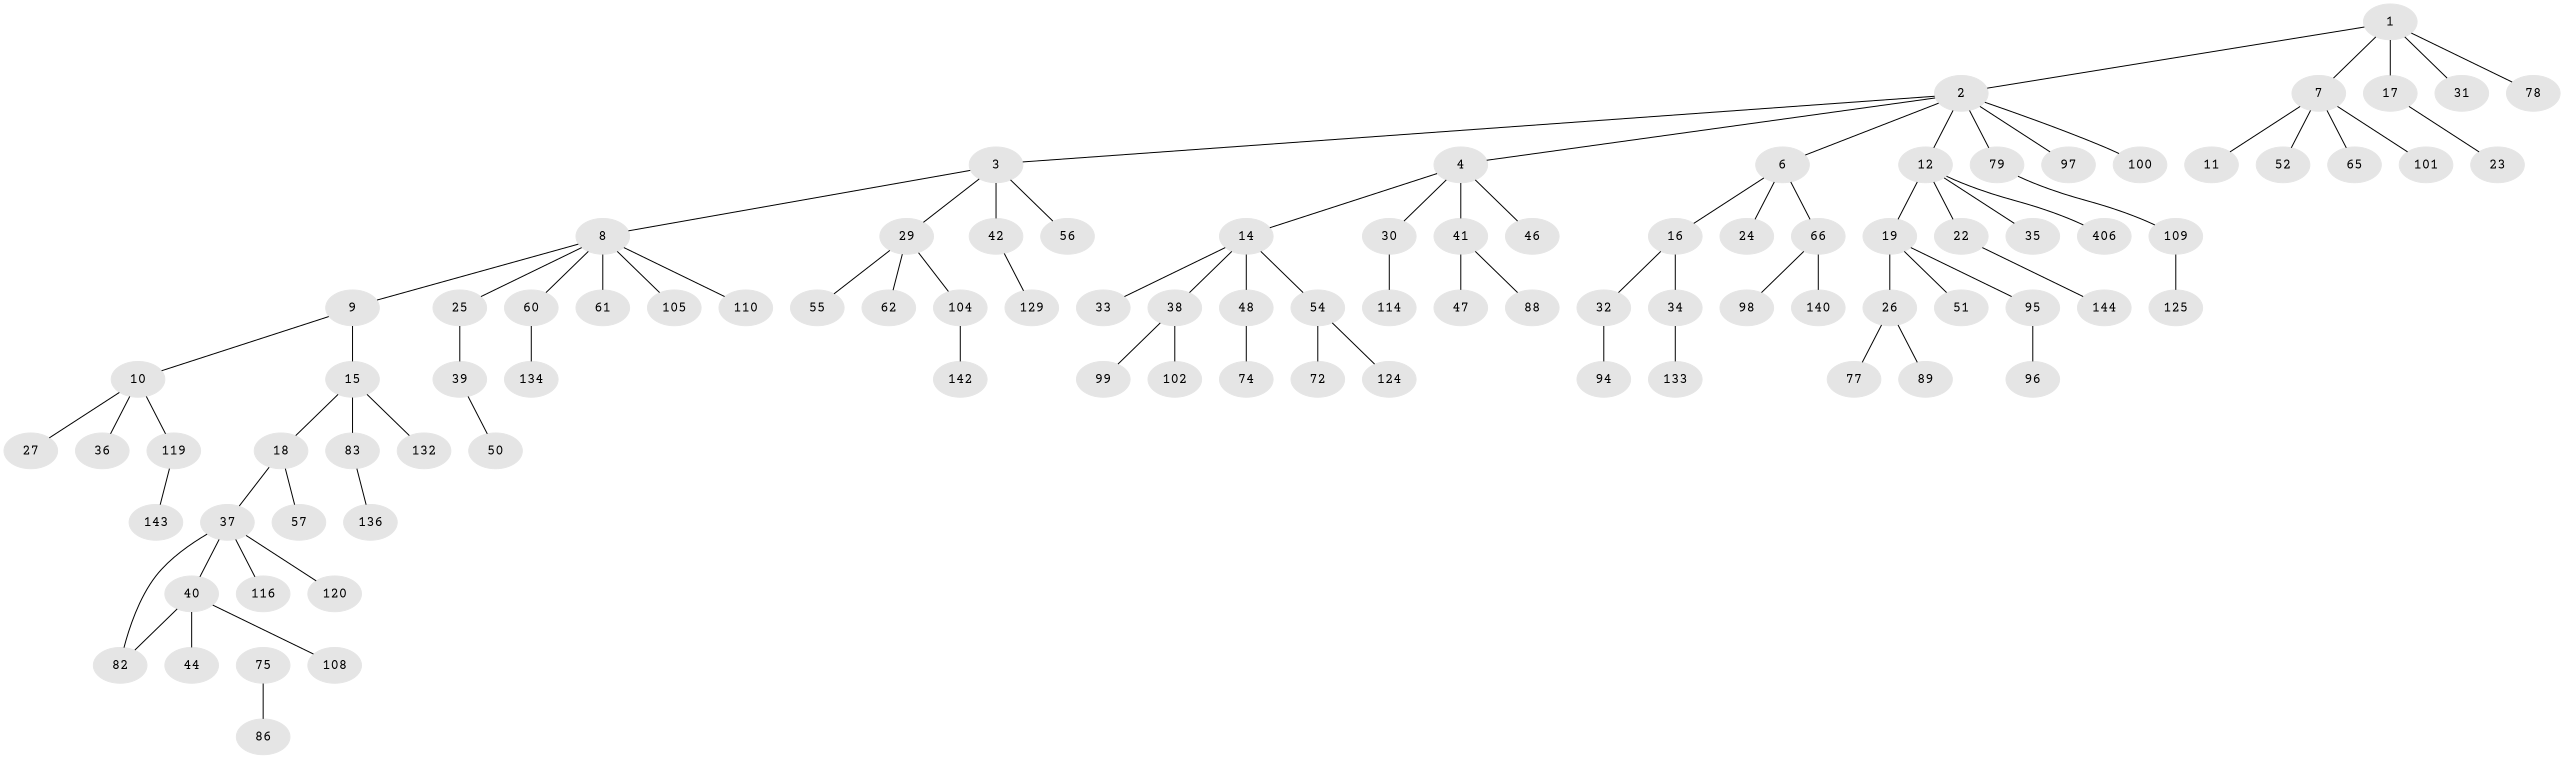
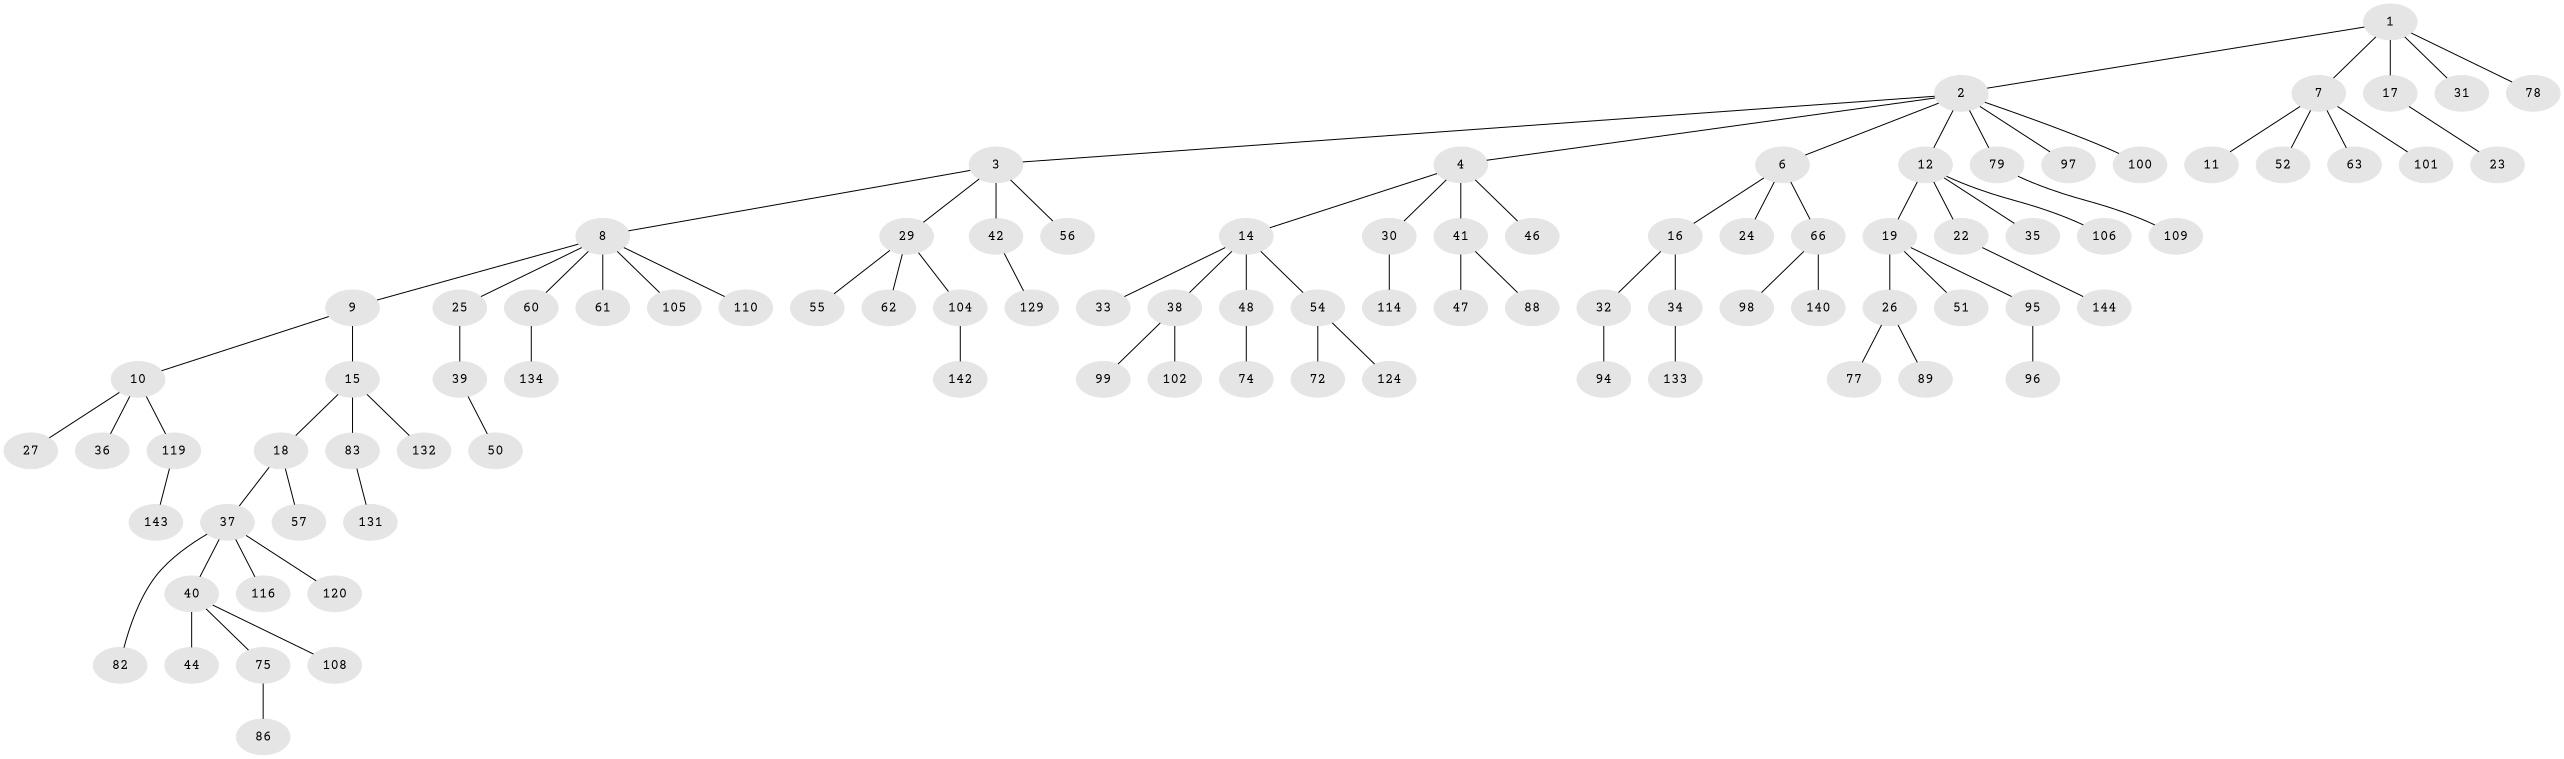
node "65": label "65" -> "63"
node "406": label "406" -> "106"
node "125": removed
node "136": label "136" -> "131"
edge "40" -- "82": now "40" -- "75"
